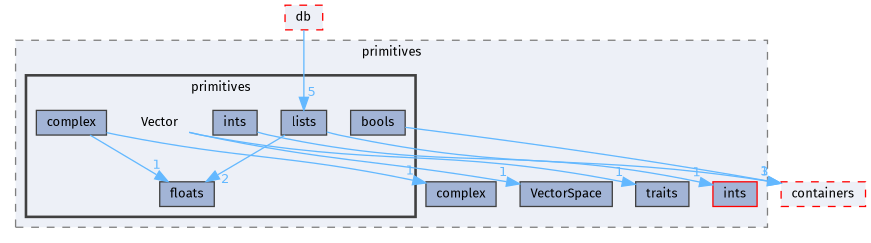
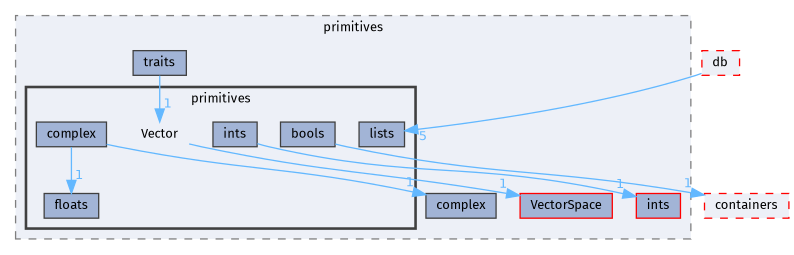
edge "Vector" -> "traits": reversed
edge "lists" -> "containers": removed
edge "lists" -> "floats": removed
node "VectorSpace": color grey25 -> red
